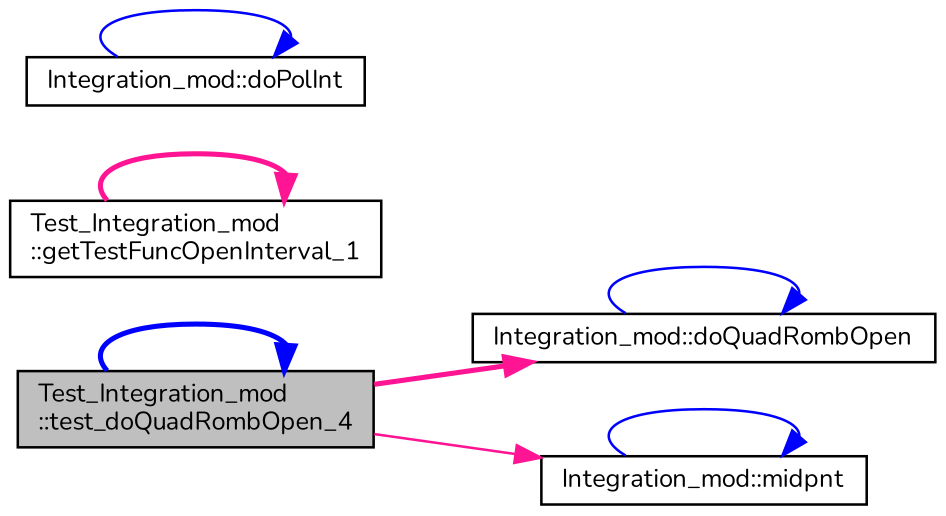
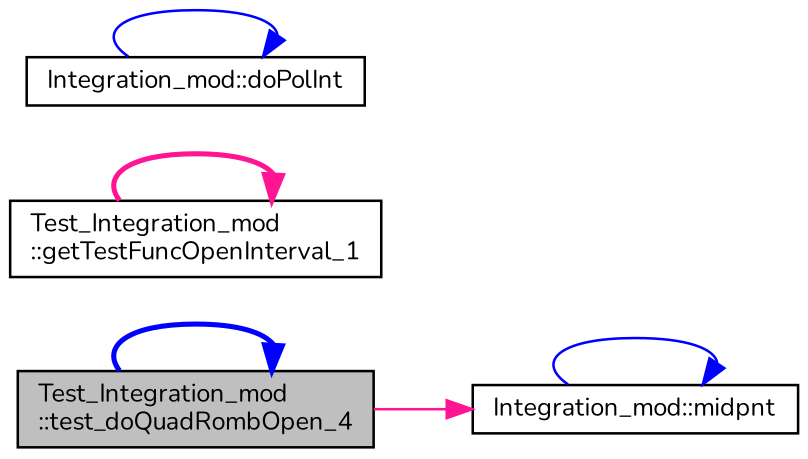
node "Integration_mod::doQuadRombOpen": removed
